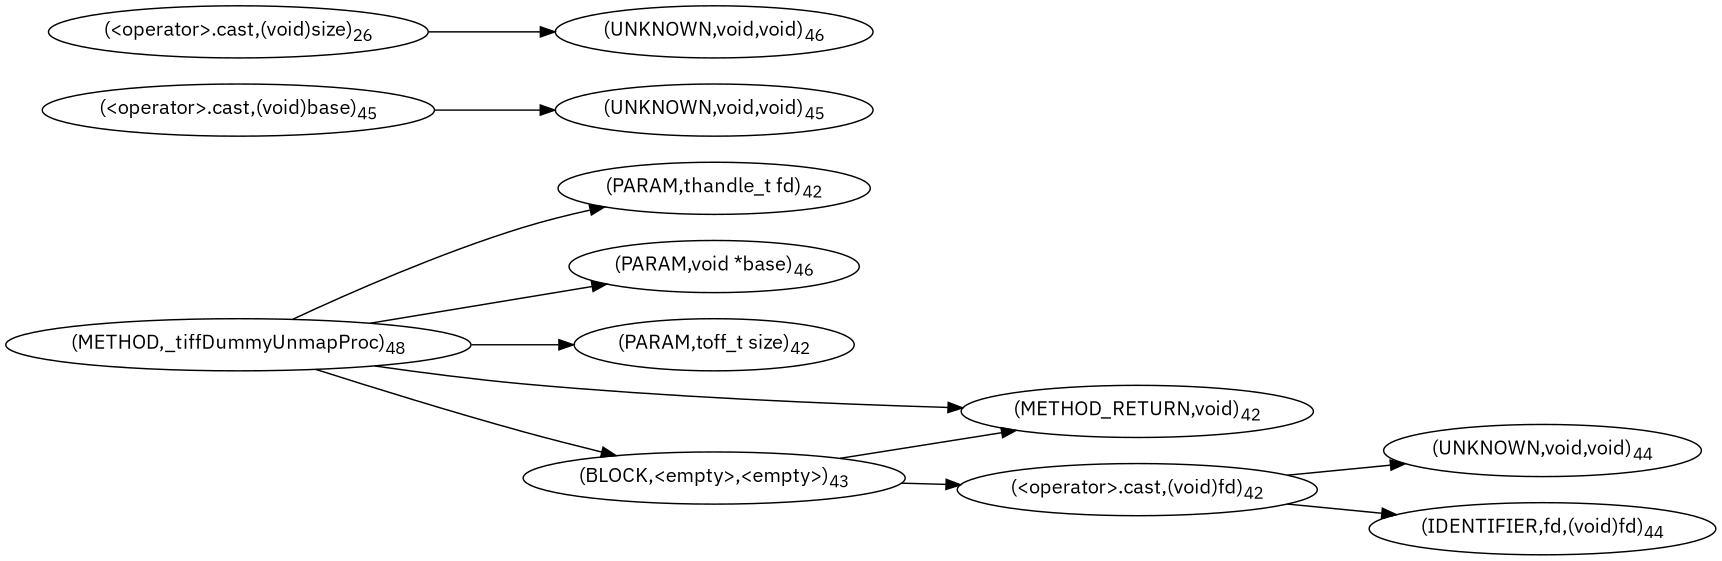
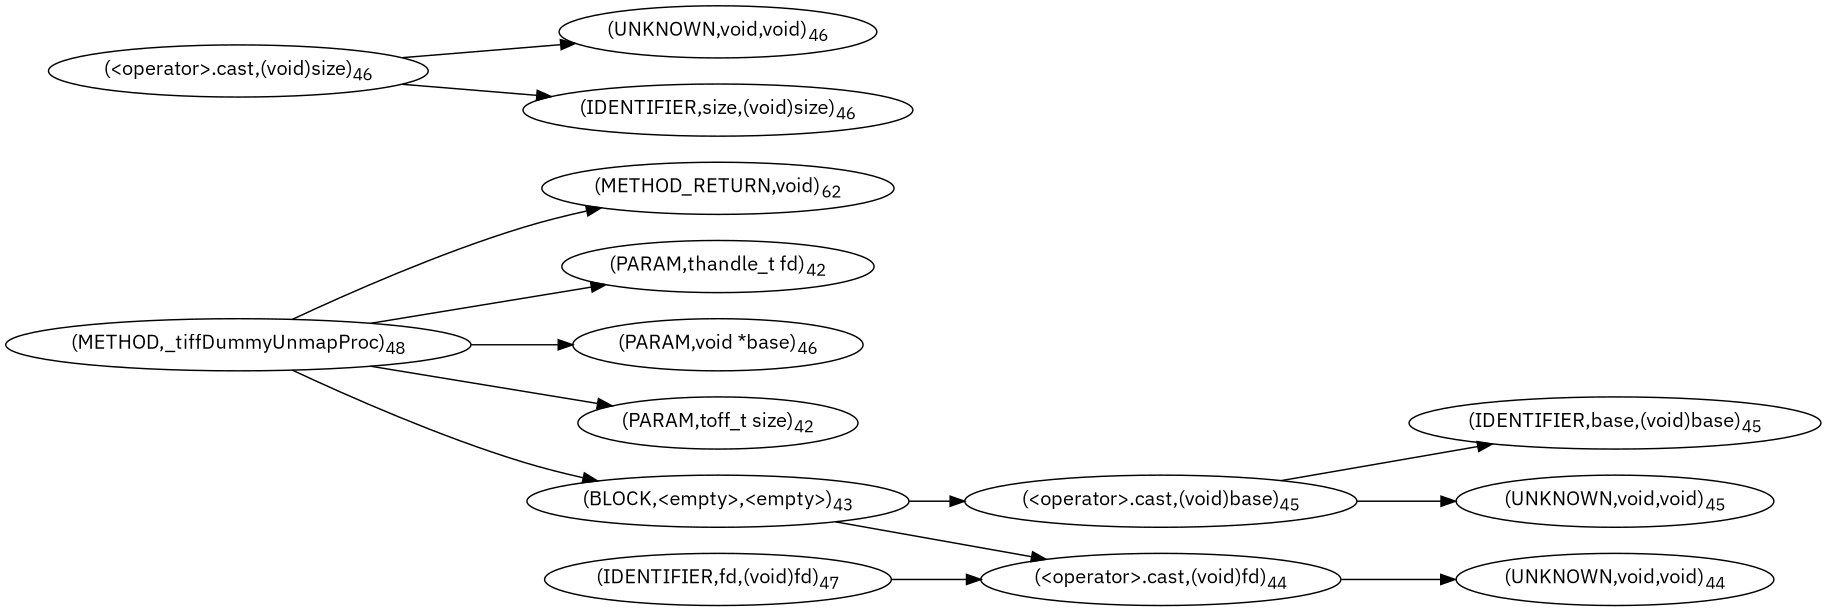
node "(<operator>.cast,(void)size)": text "26" -> "46"
node "(IDENTIFIER,size,(void)size)": added
node "(METHOD_RETURN,void)": text "42" -> "62"
node "(IDENTIFIER,base,(void)base)": added
edge "(BLOCK,<empty>,<empty>)" -> "(METHOD_RETURN,void)": now "(BLOCK,<empty>,<empty>)" -> "(<operator>.cast,(void)base)"
node "(<operator>.cast,(void)fd)": text "42" -> "44"
edge "(<operator>.cast,(void)fd)" -> "(IDENTIFIER,fd,(void)fd)": reversed
node "(IDENTIFIER,fd,(void)fd)": text "44" -> "47"
